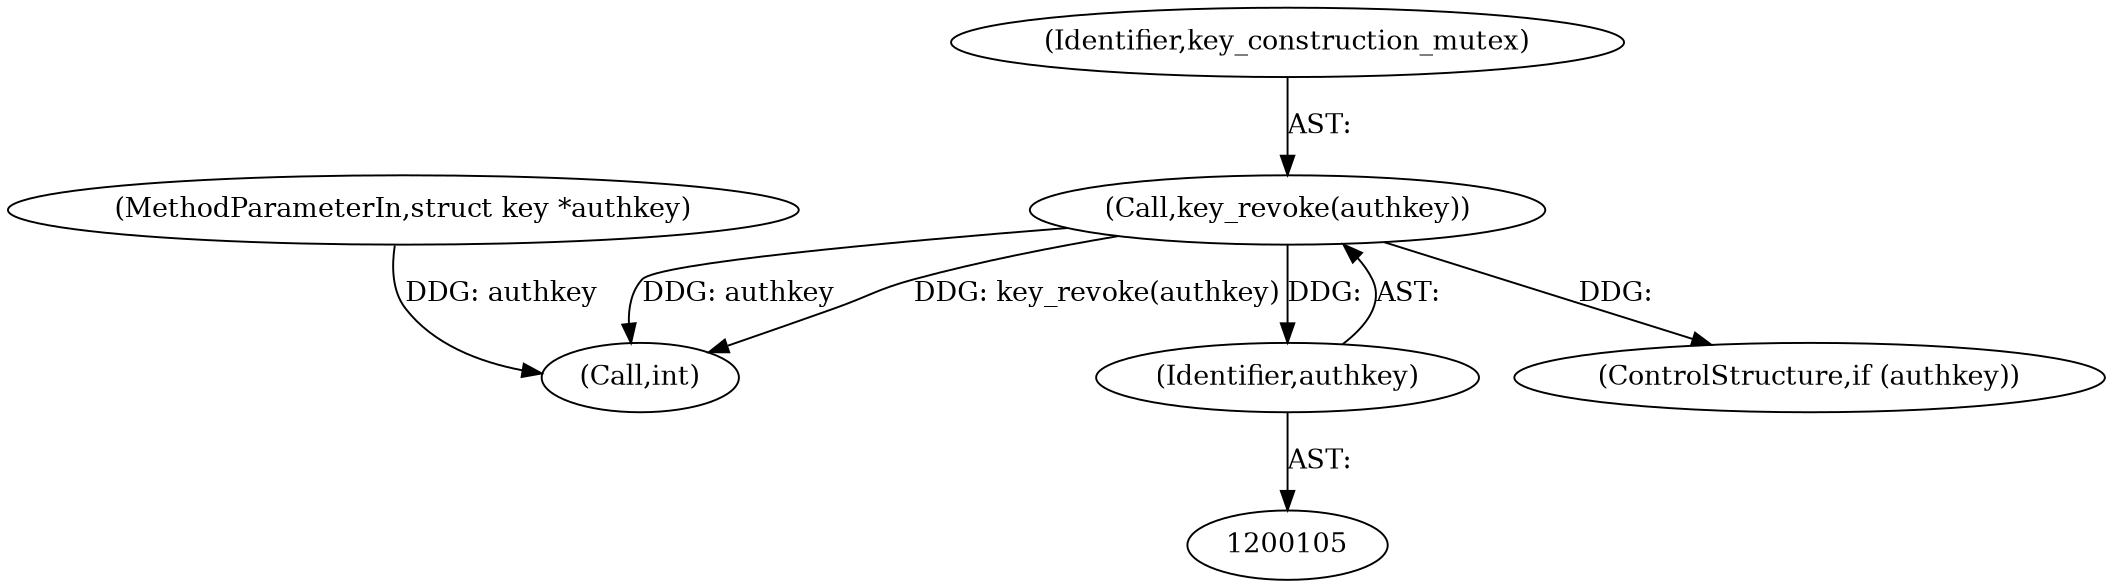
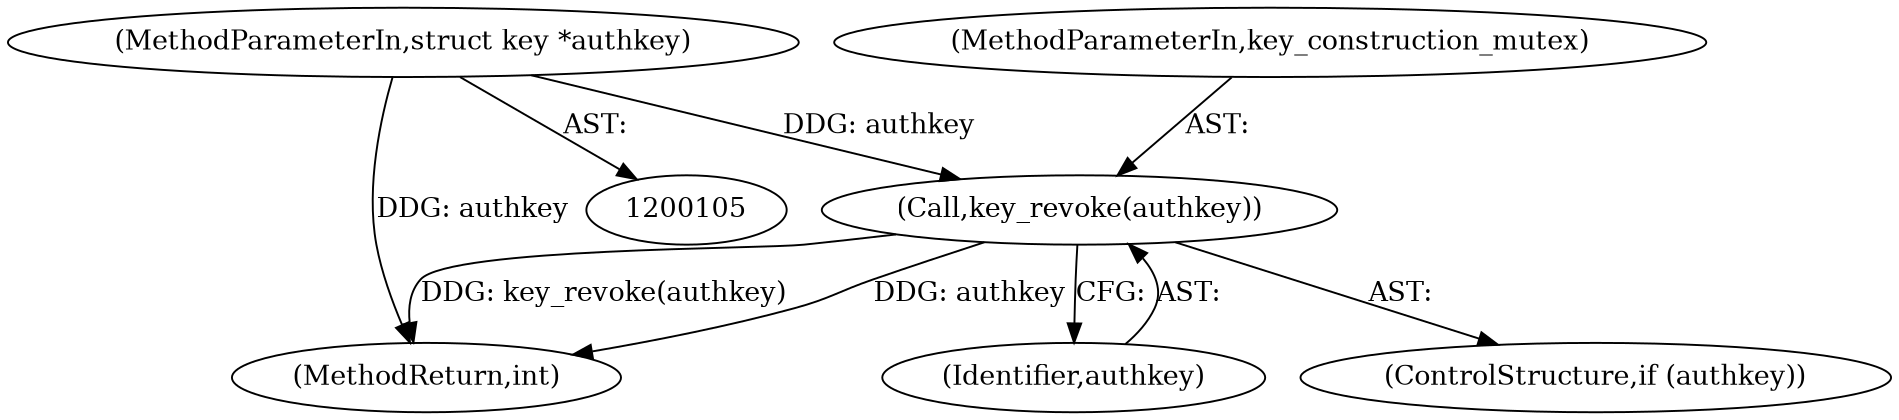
node "(Identifier,key_construction_mutex)": label "(Identifier,key_construction_mutex)" -> "(MethodParameterIn,key_construction_mutex)"
edge "(MethodParameterIn,struct key *authkey)" -> "(Call,key_revoke(authkey))": added, label "DDG: authkey"
edge "(Call,key_revoke(authkey))" -> "(Identifier,authkey)": label "DDG: " -> "CFG: "
edge "(Call,key_revoke(authkey))" -> "(ControlStructure,if (authkey))": label "DDG: " -> "AST: "
node "(Call,int)": label "(Call,int)" -> "(MethodReturn,int)"
edge "(Identifier,authkey)" -> "1200105": now "(MethodParameterIn,struct key *authkey)" -> "1200105"
